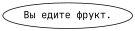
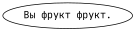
node "Вы едите фрукт.": label "Вы едите фрукт." -> "Вы фрукт фрукт."
